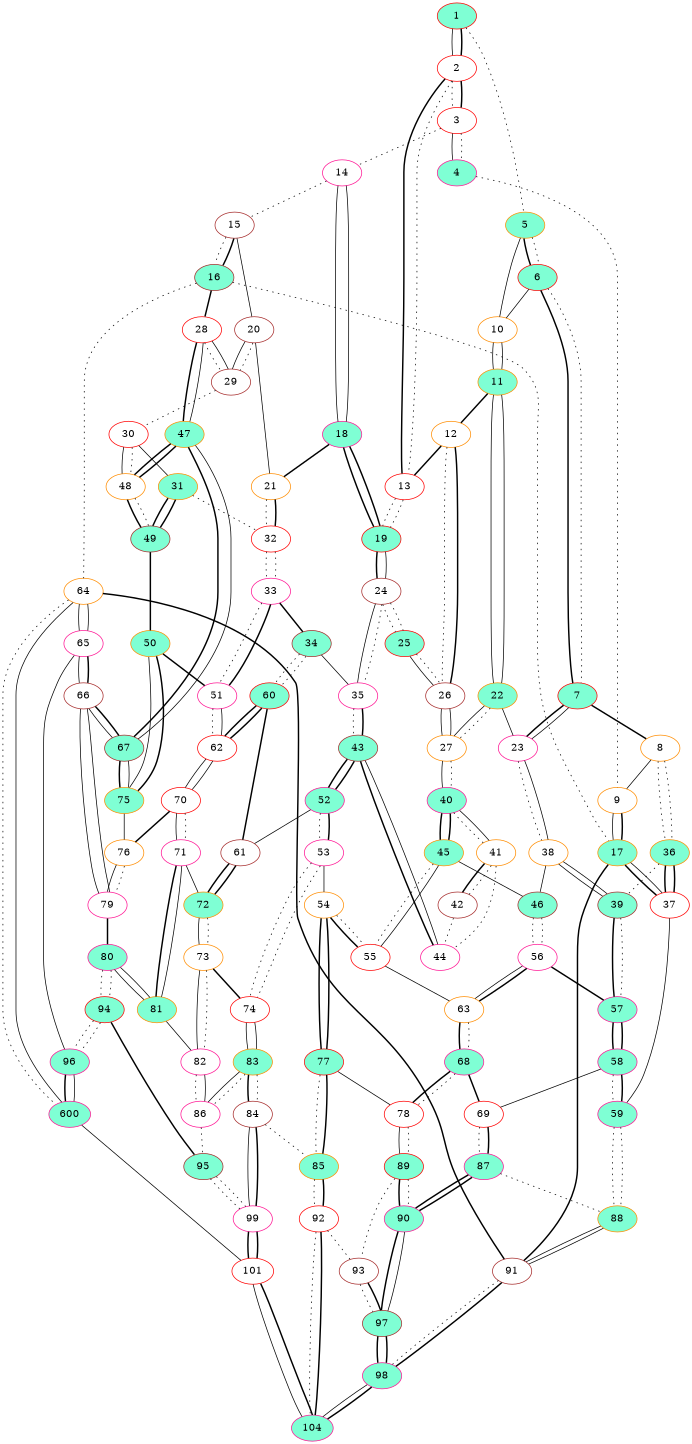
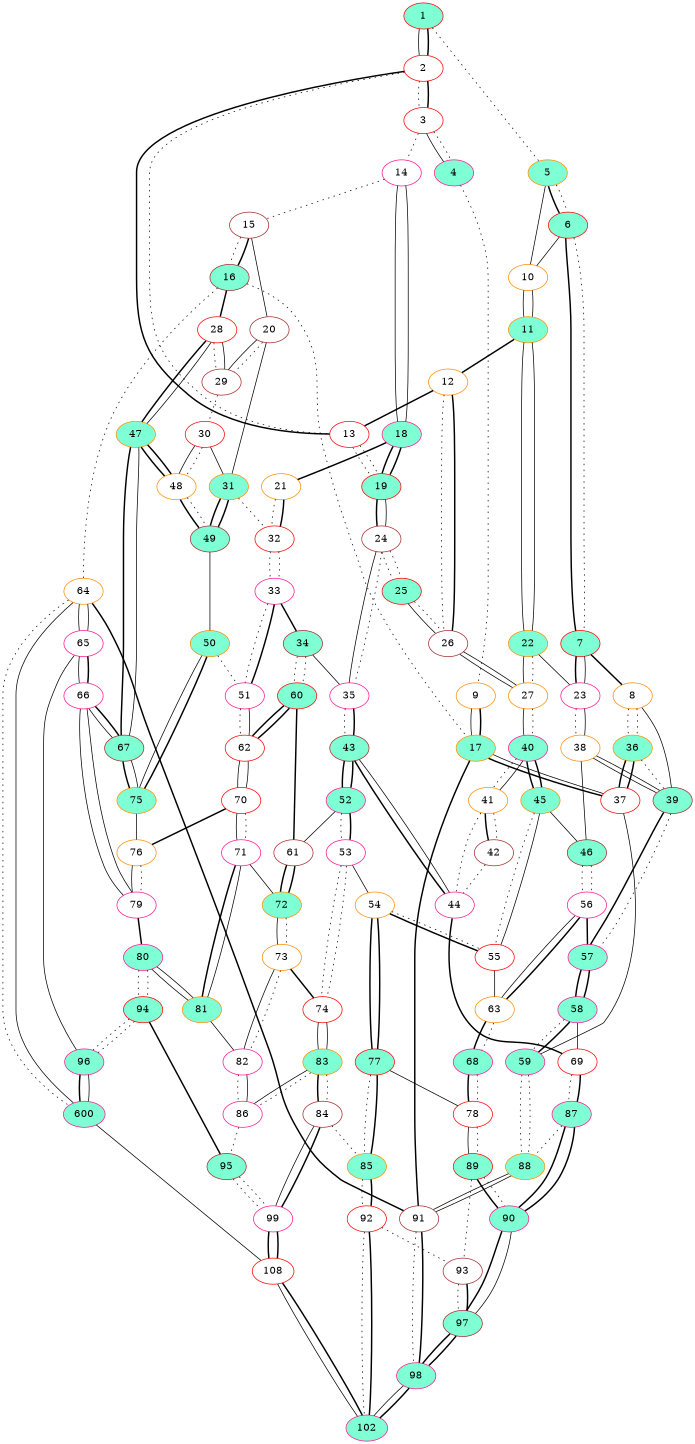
edge "20" -- "21": now "20" -- "31"
edge "49" -- "50": style bold -> solid
edge "50" -- "51": style bold -> dotted
node "66": color brown -> deeppink
edge "8" -- "9": now "8" -- "39"
edge "68" -- "69": now "44" -- "69"
node "101": label "101" -> "108"
node "104": label "104" -> "102"
